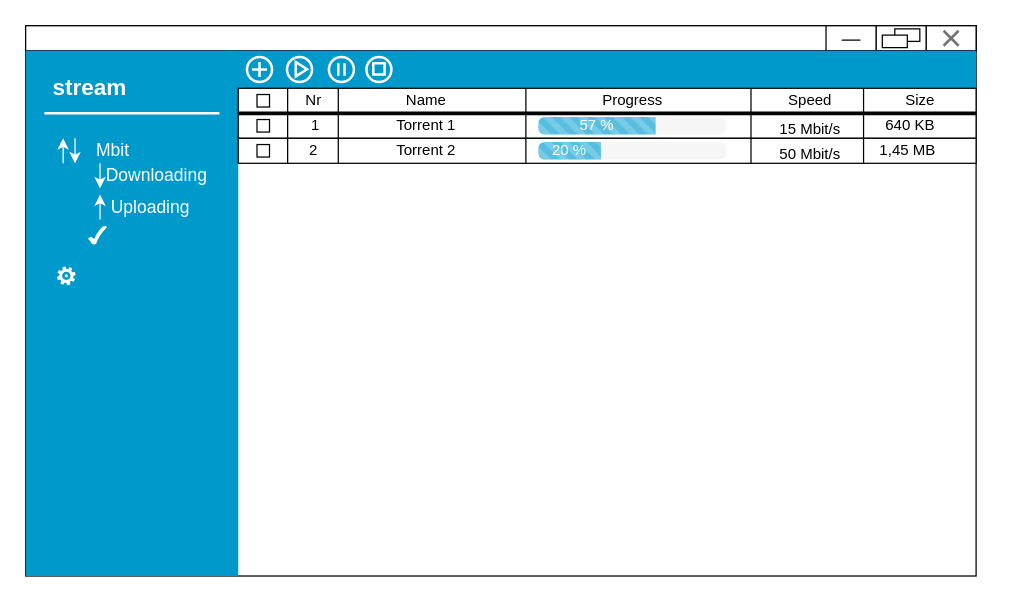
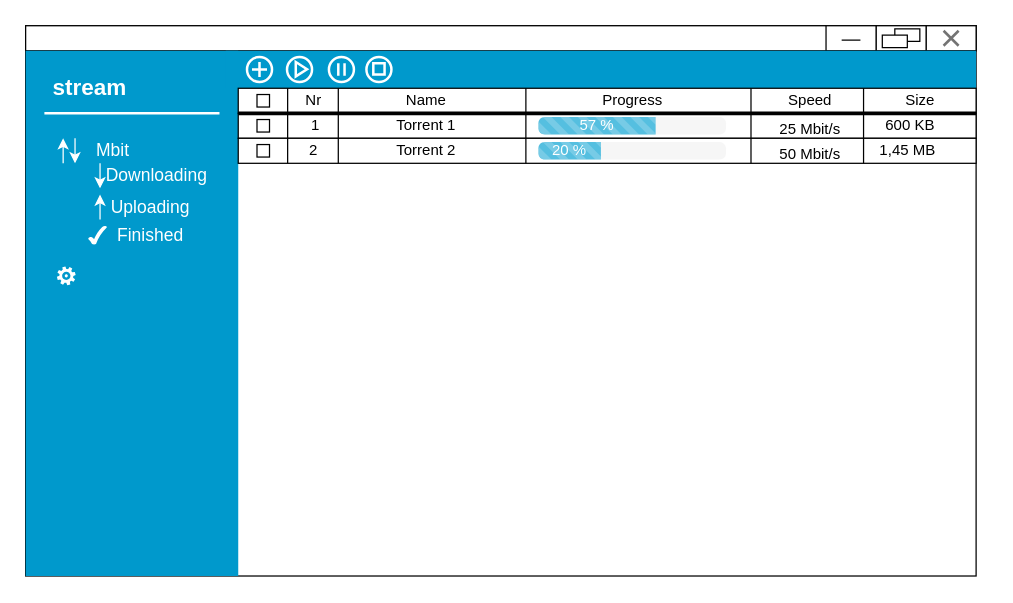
node "640 KB": label "640 KB" -> "600 KB"
node "15 Mbit/s": label "15 Mbit/s" -> "25 Mbit/s"
node "Finished": added
